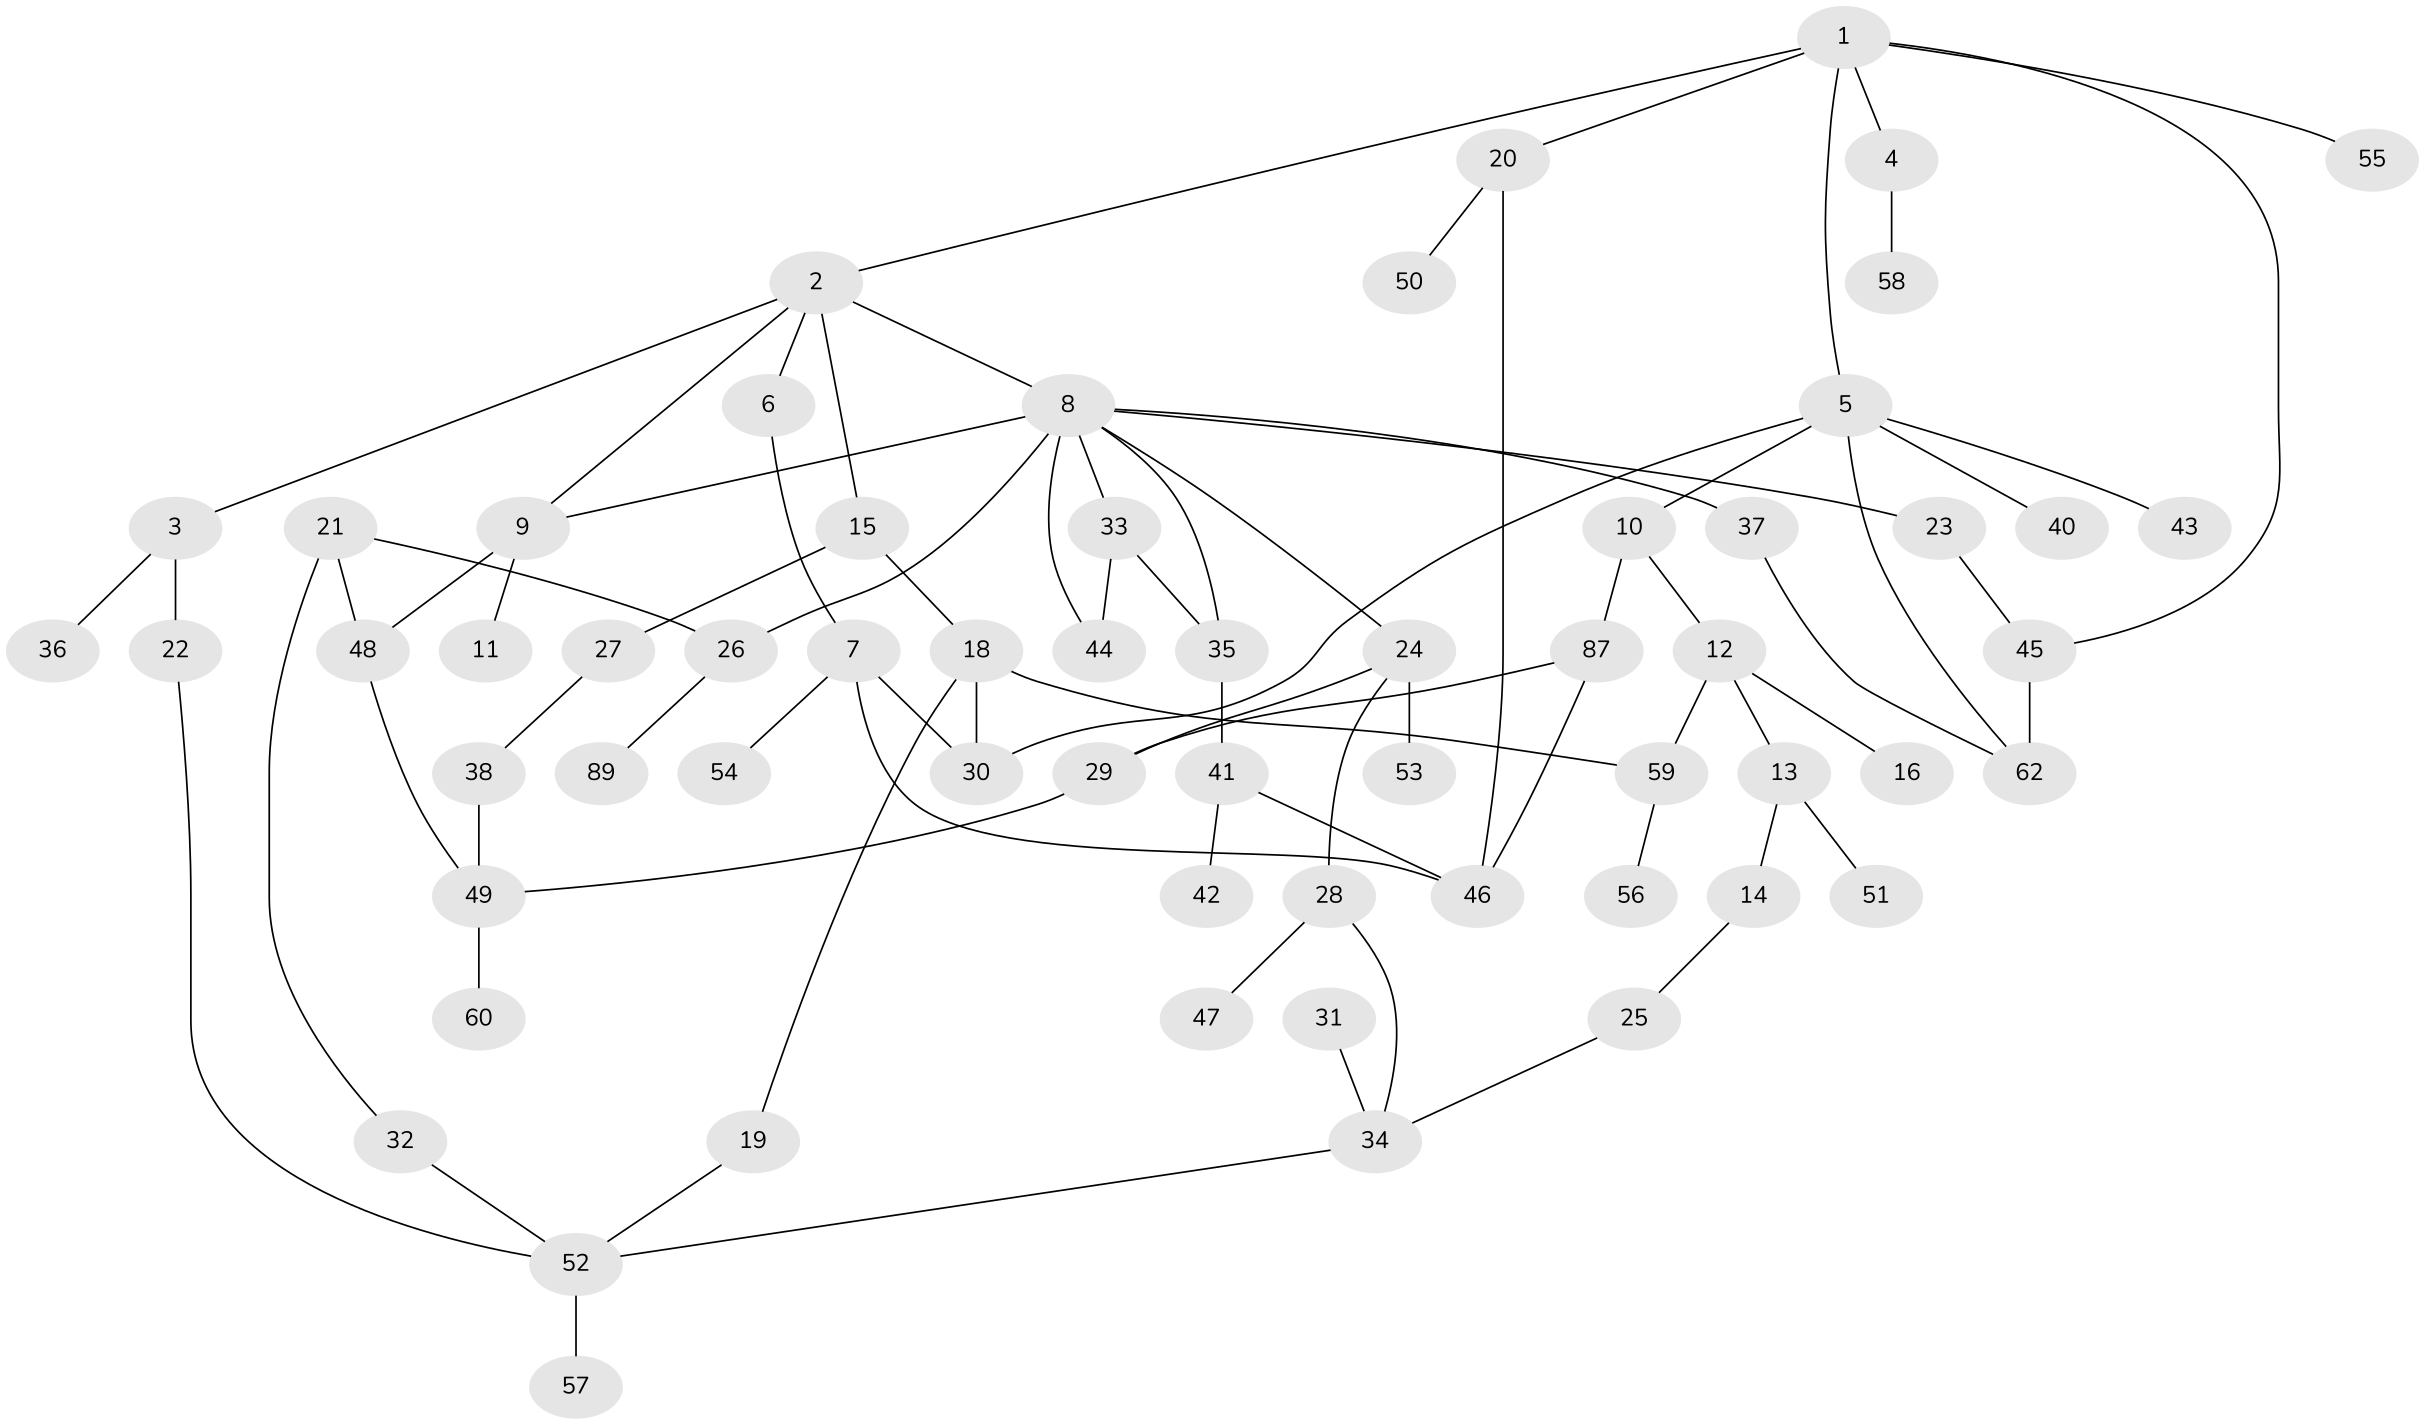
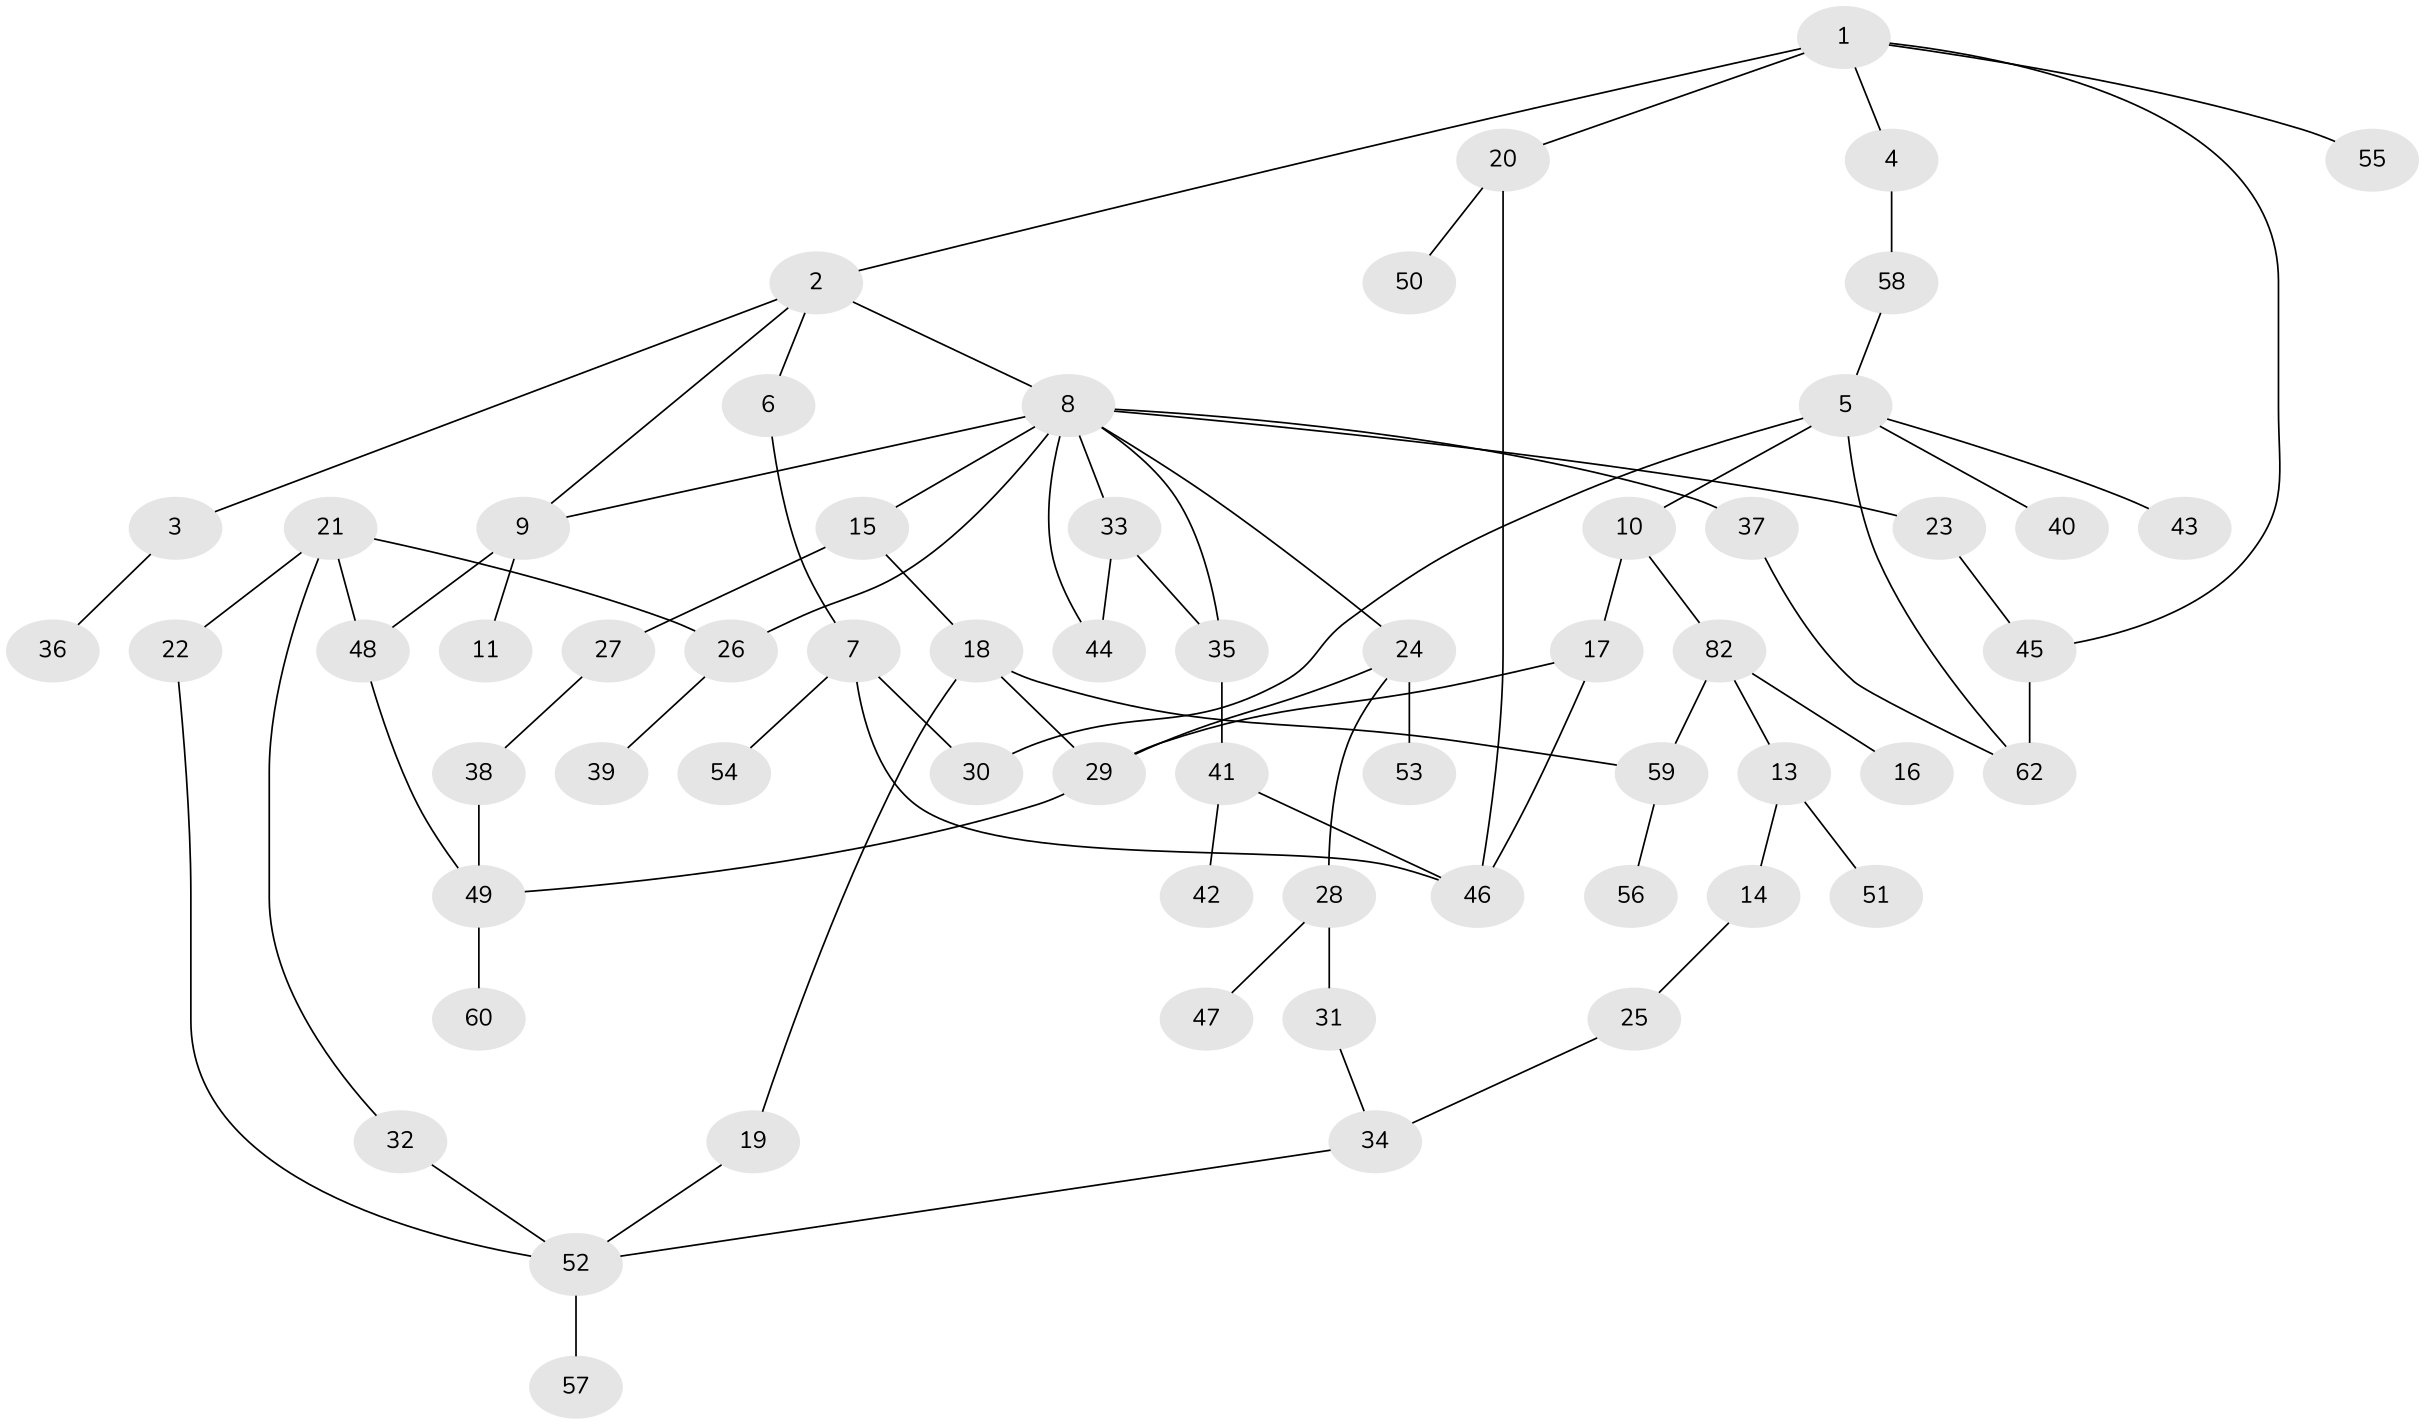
edge "1" -- "5": now "58" -- "5"
edge "2" -- "15": now "8" -- "15"
edge "3" -- "22": now "21" -- "22"
node "87": label "87" -> "17"
node "12": label "12" -> "82"
edge "18" -- "30": now "18" -- "29"
node "89": label "89" -> "39"
edge "28" -- "34": now "28" -- "31"
